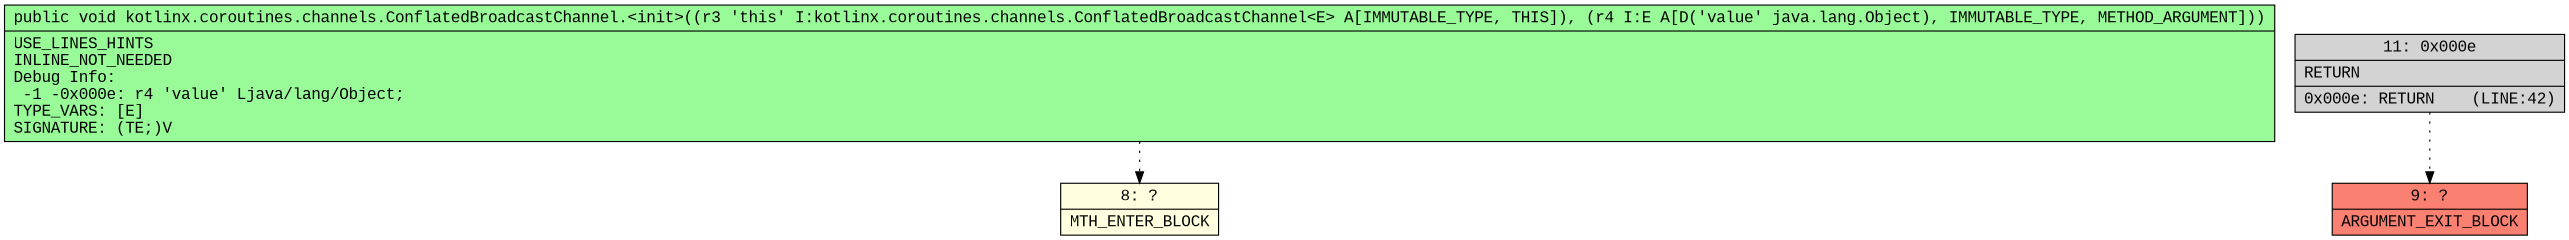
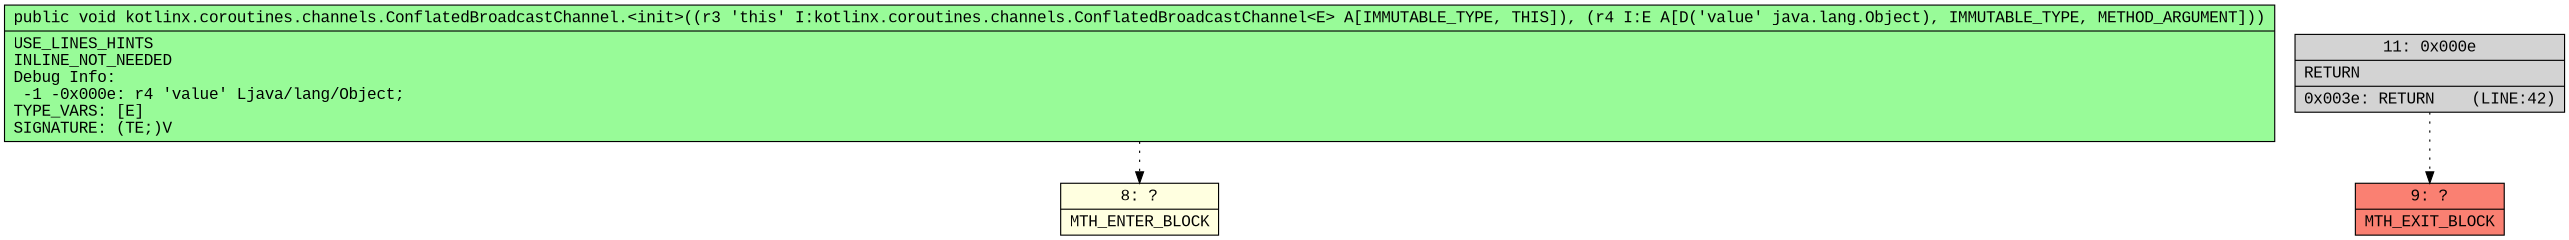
node "11: 0x000e": text "0x000e: RETURN    (LINE:42)" -> "0x003e: RETURN    (LINE:42)"
node "9: ?": text "ARGUMENT_EXIT_BLOCK" -> "MTH_EXIT_BLOCK"
